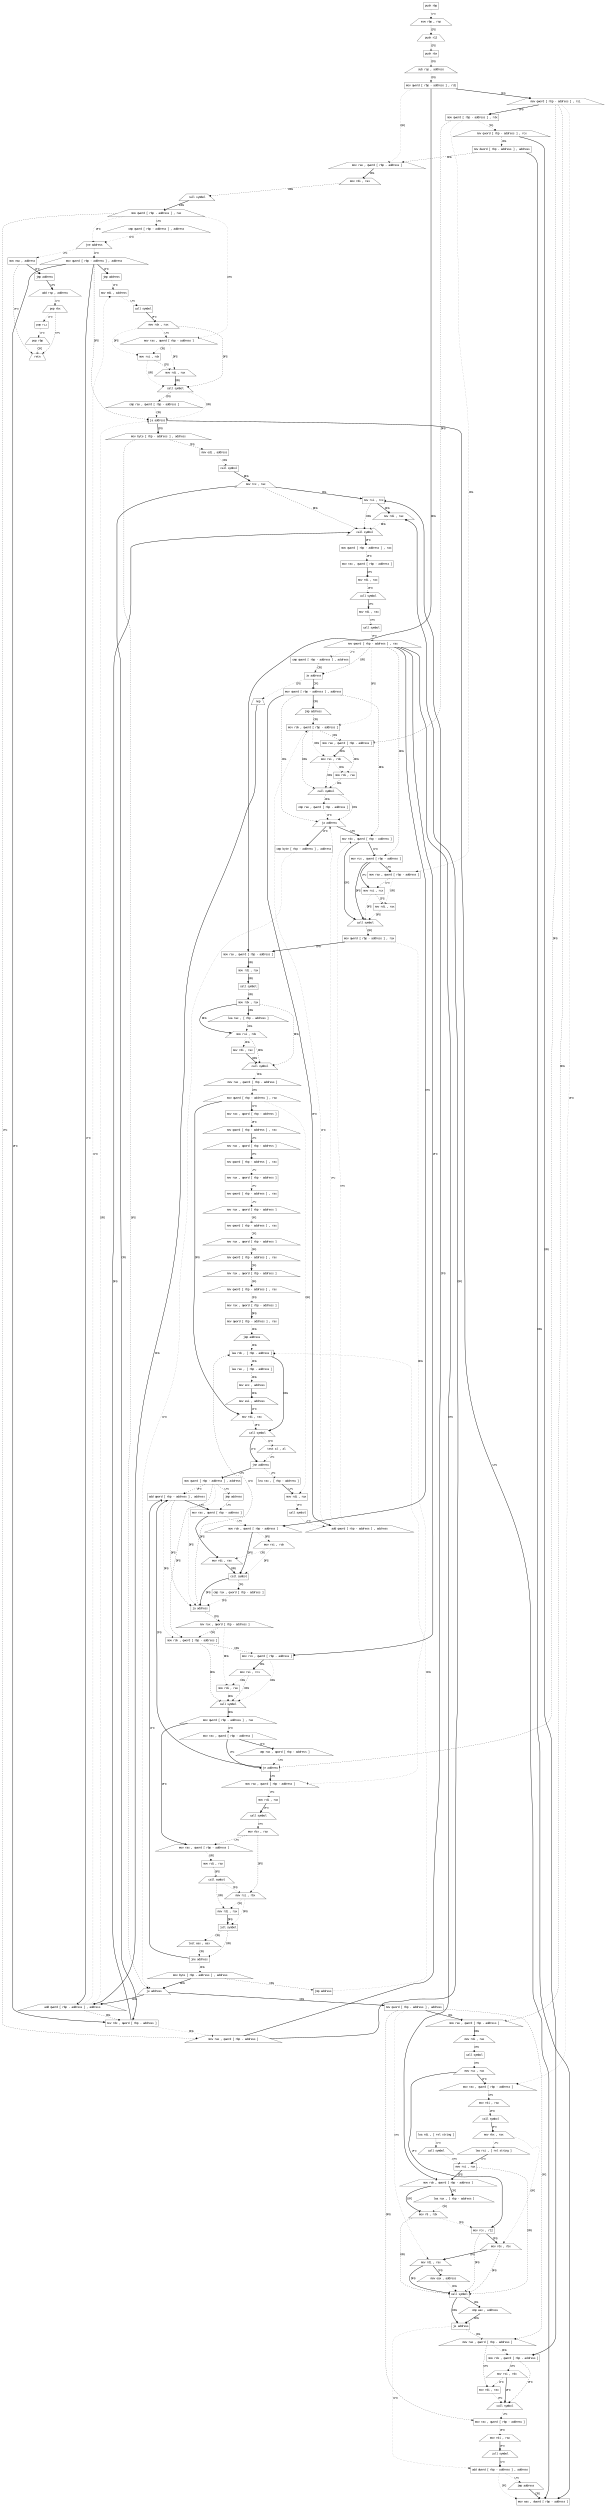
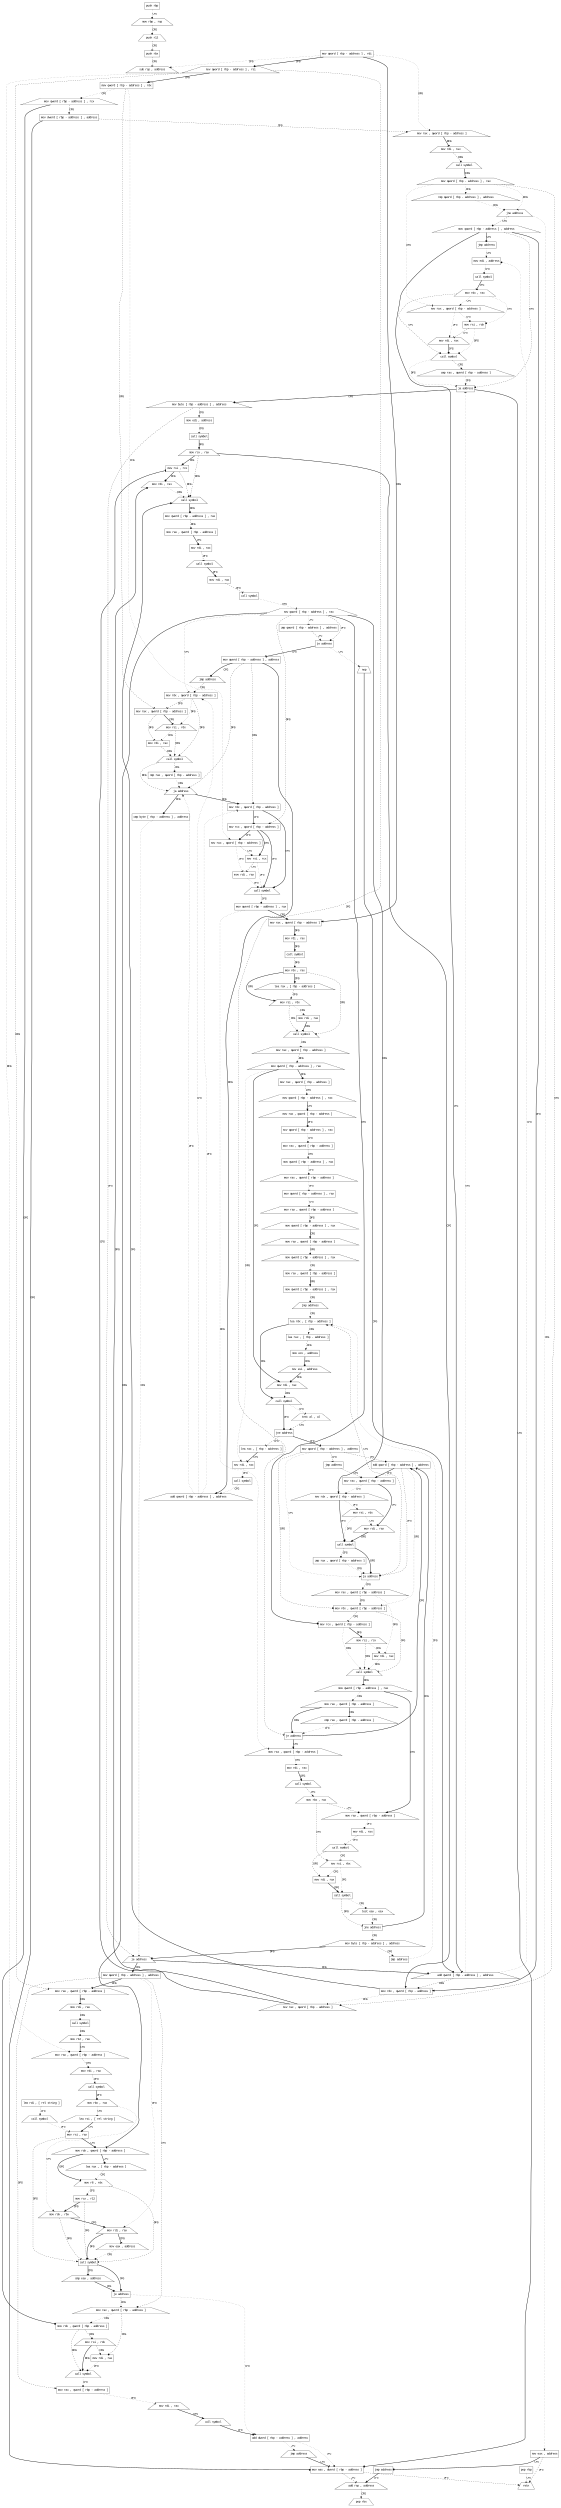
edge "sub rsp , address" -> "mov qword [ rbp - address ] , rdi": reversed
node "pop r12": removed
edge "pop rbx" -> "retn": now "mov eax , dword [ rbp - address ]" -> "retn"
node "pop rbp": shape trapezium -> box
edge "mov r12 , rax" -> "mov rcx , r12": removed, label "DFG"
edge "mov eax , dword [ rbp - address ]" -> "add rsp , address": added, label "CFG"
